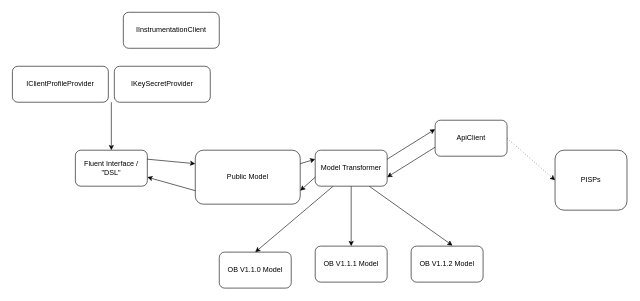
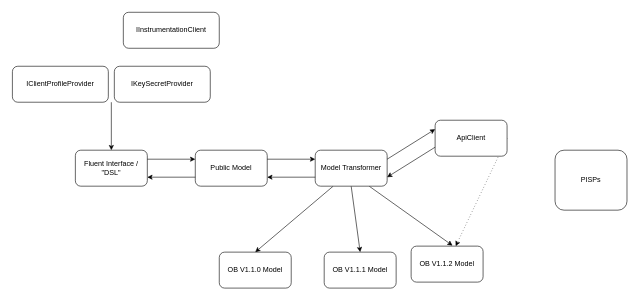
edge "ApiClient" -> "PISPs": now "ApiClient" -> "OB V1.1.2 Model"
node "Public Model": size 105x54 -> 72x36
node "OB V1.1.1 Model": moved (351, 264) -> (360, 270)
